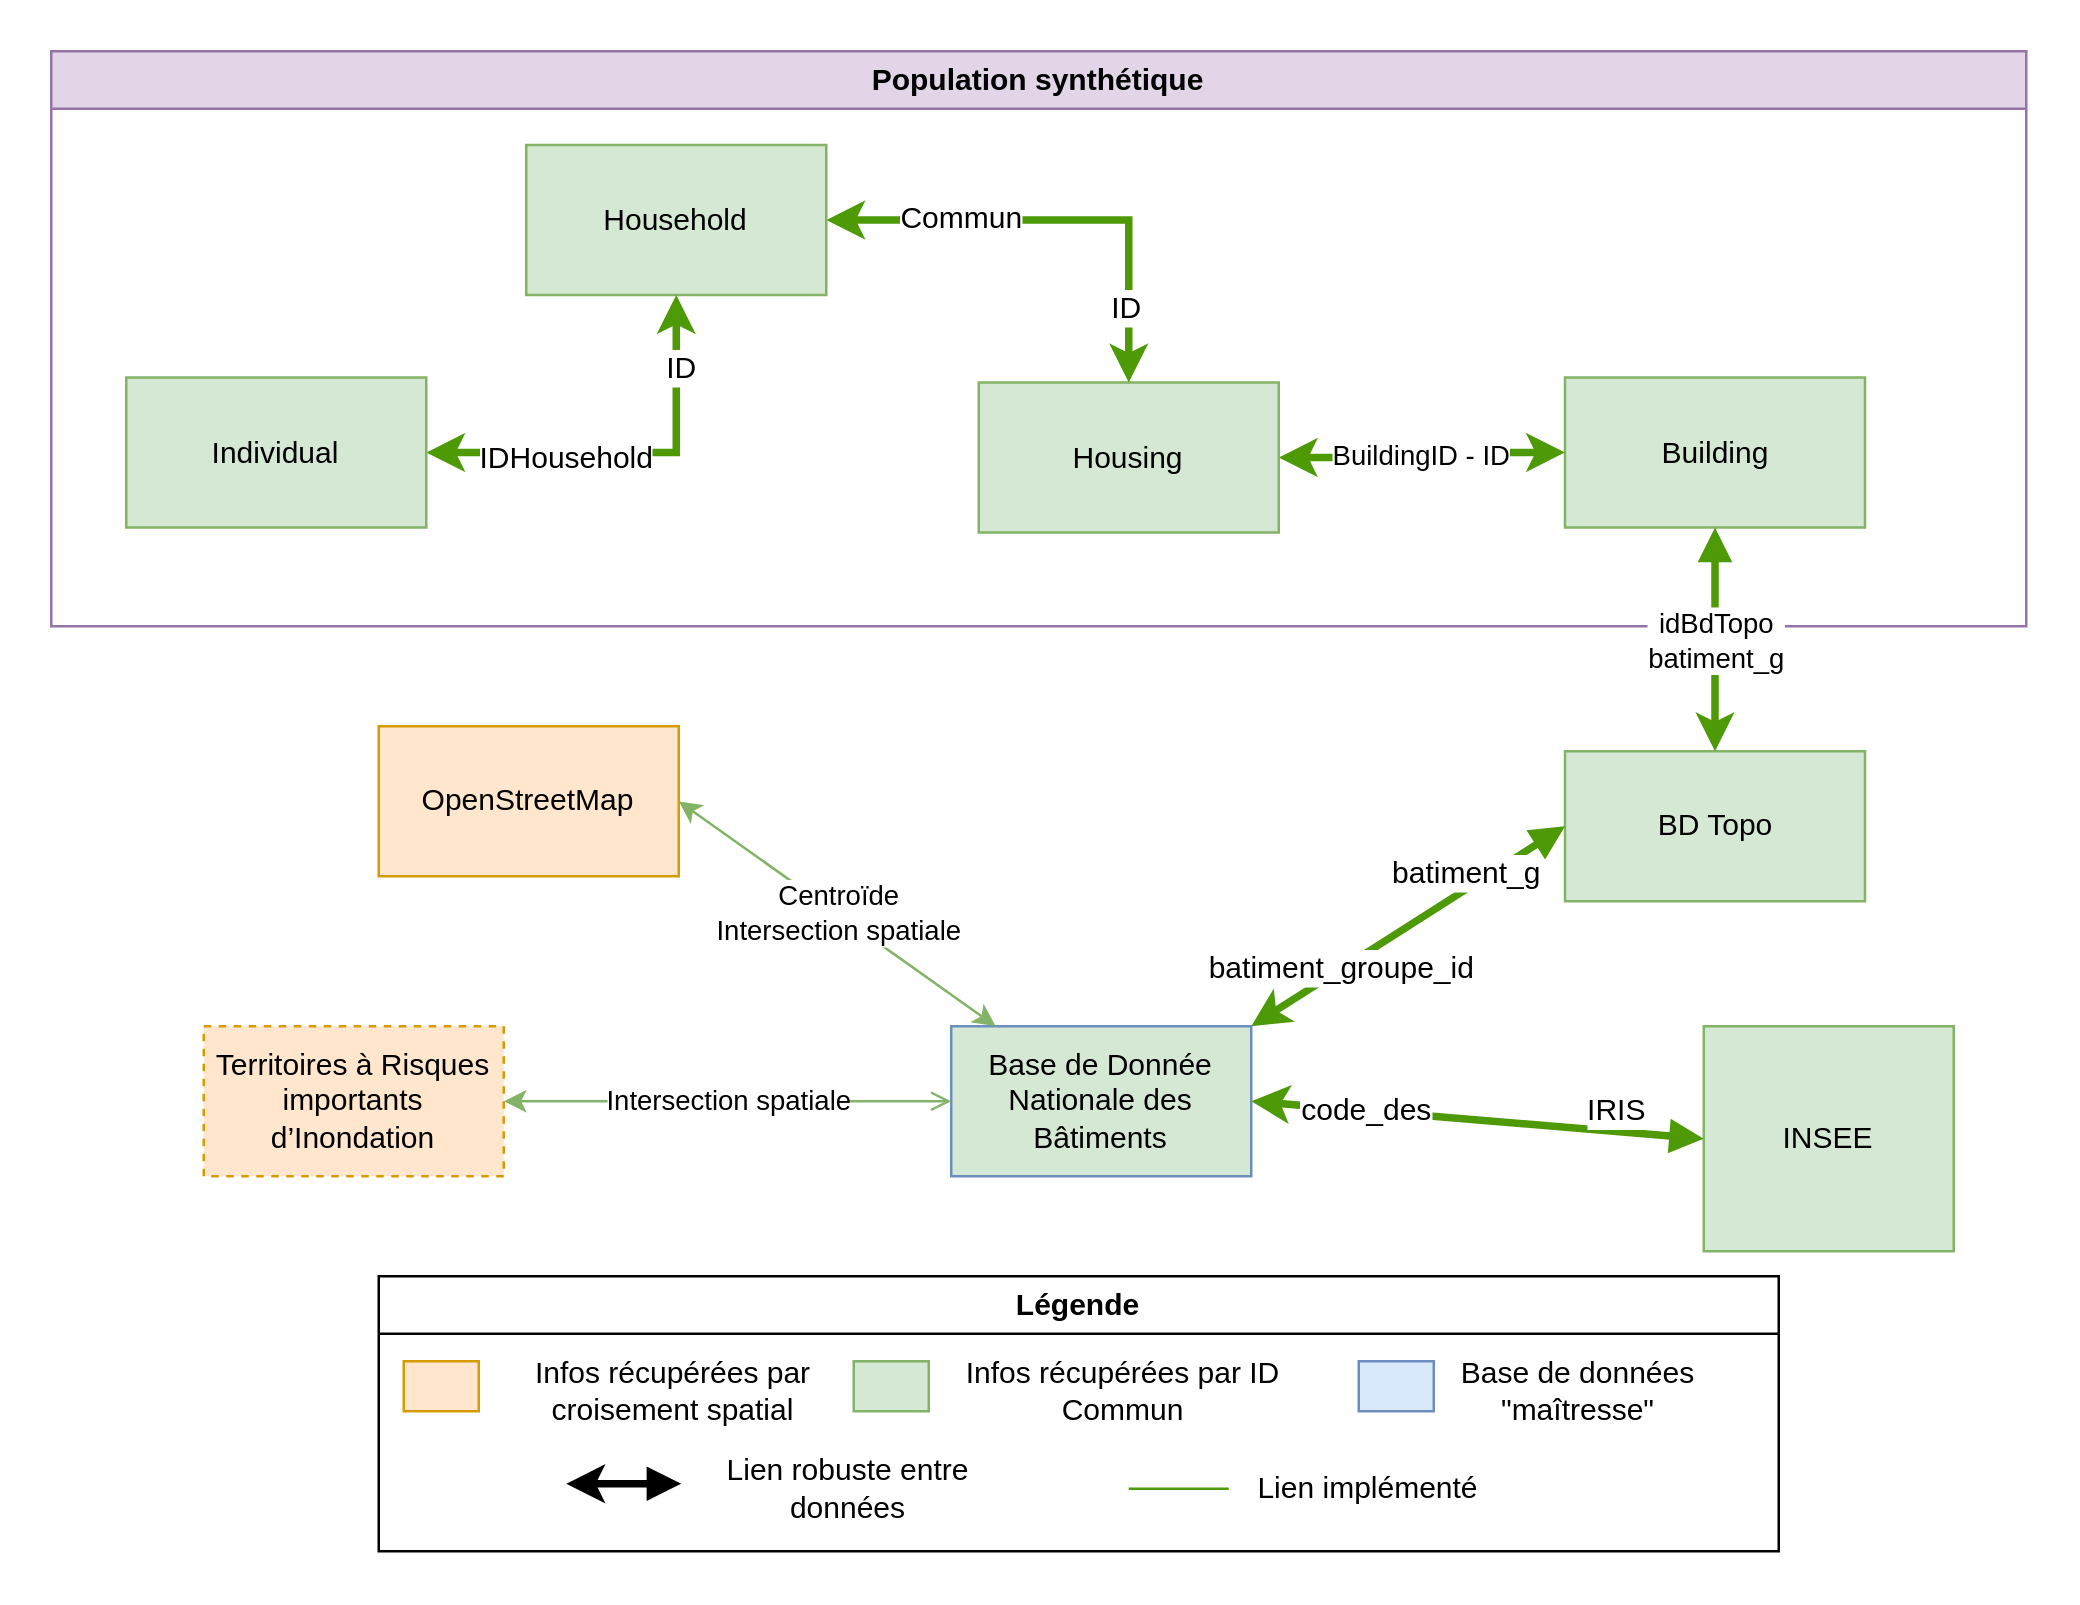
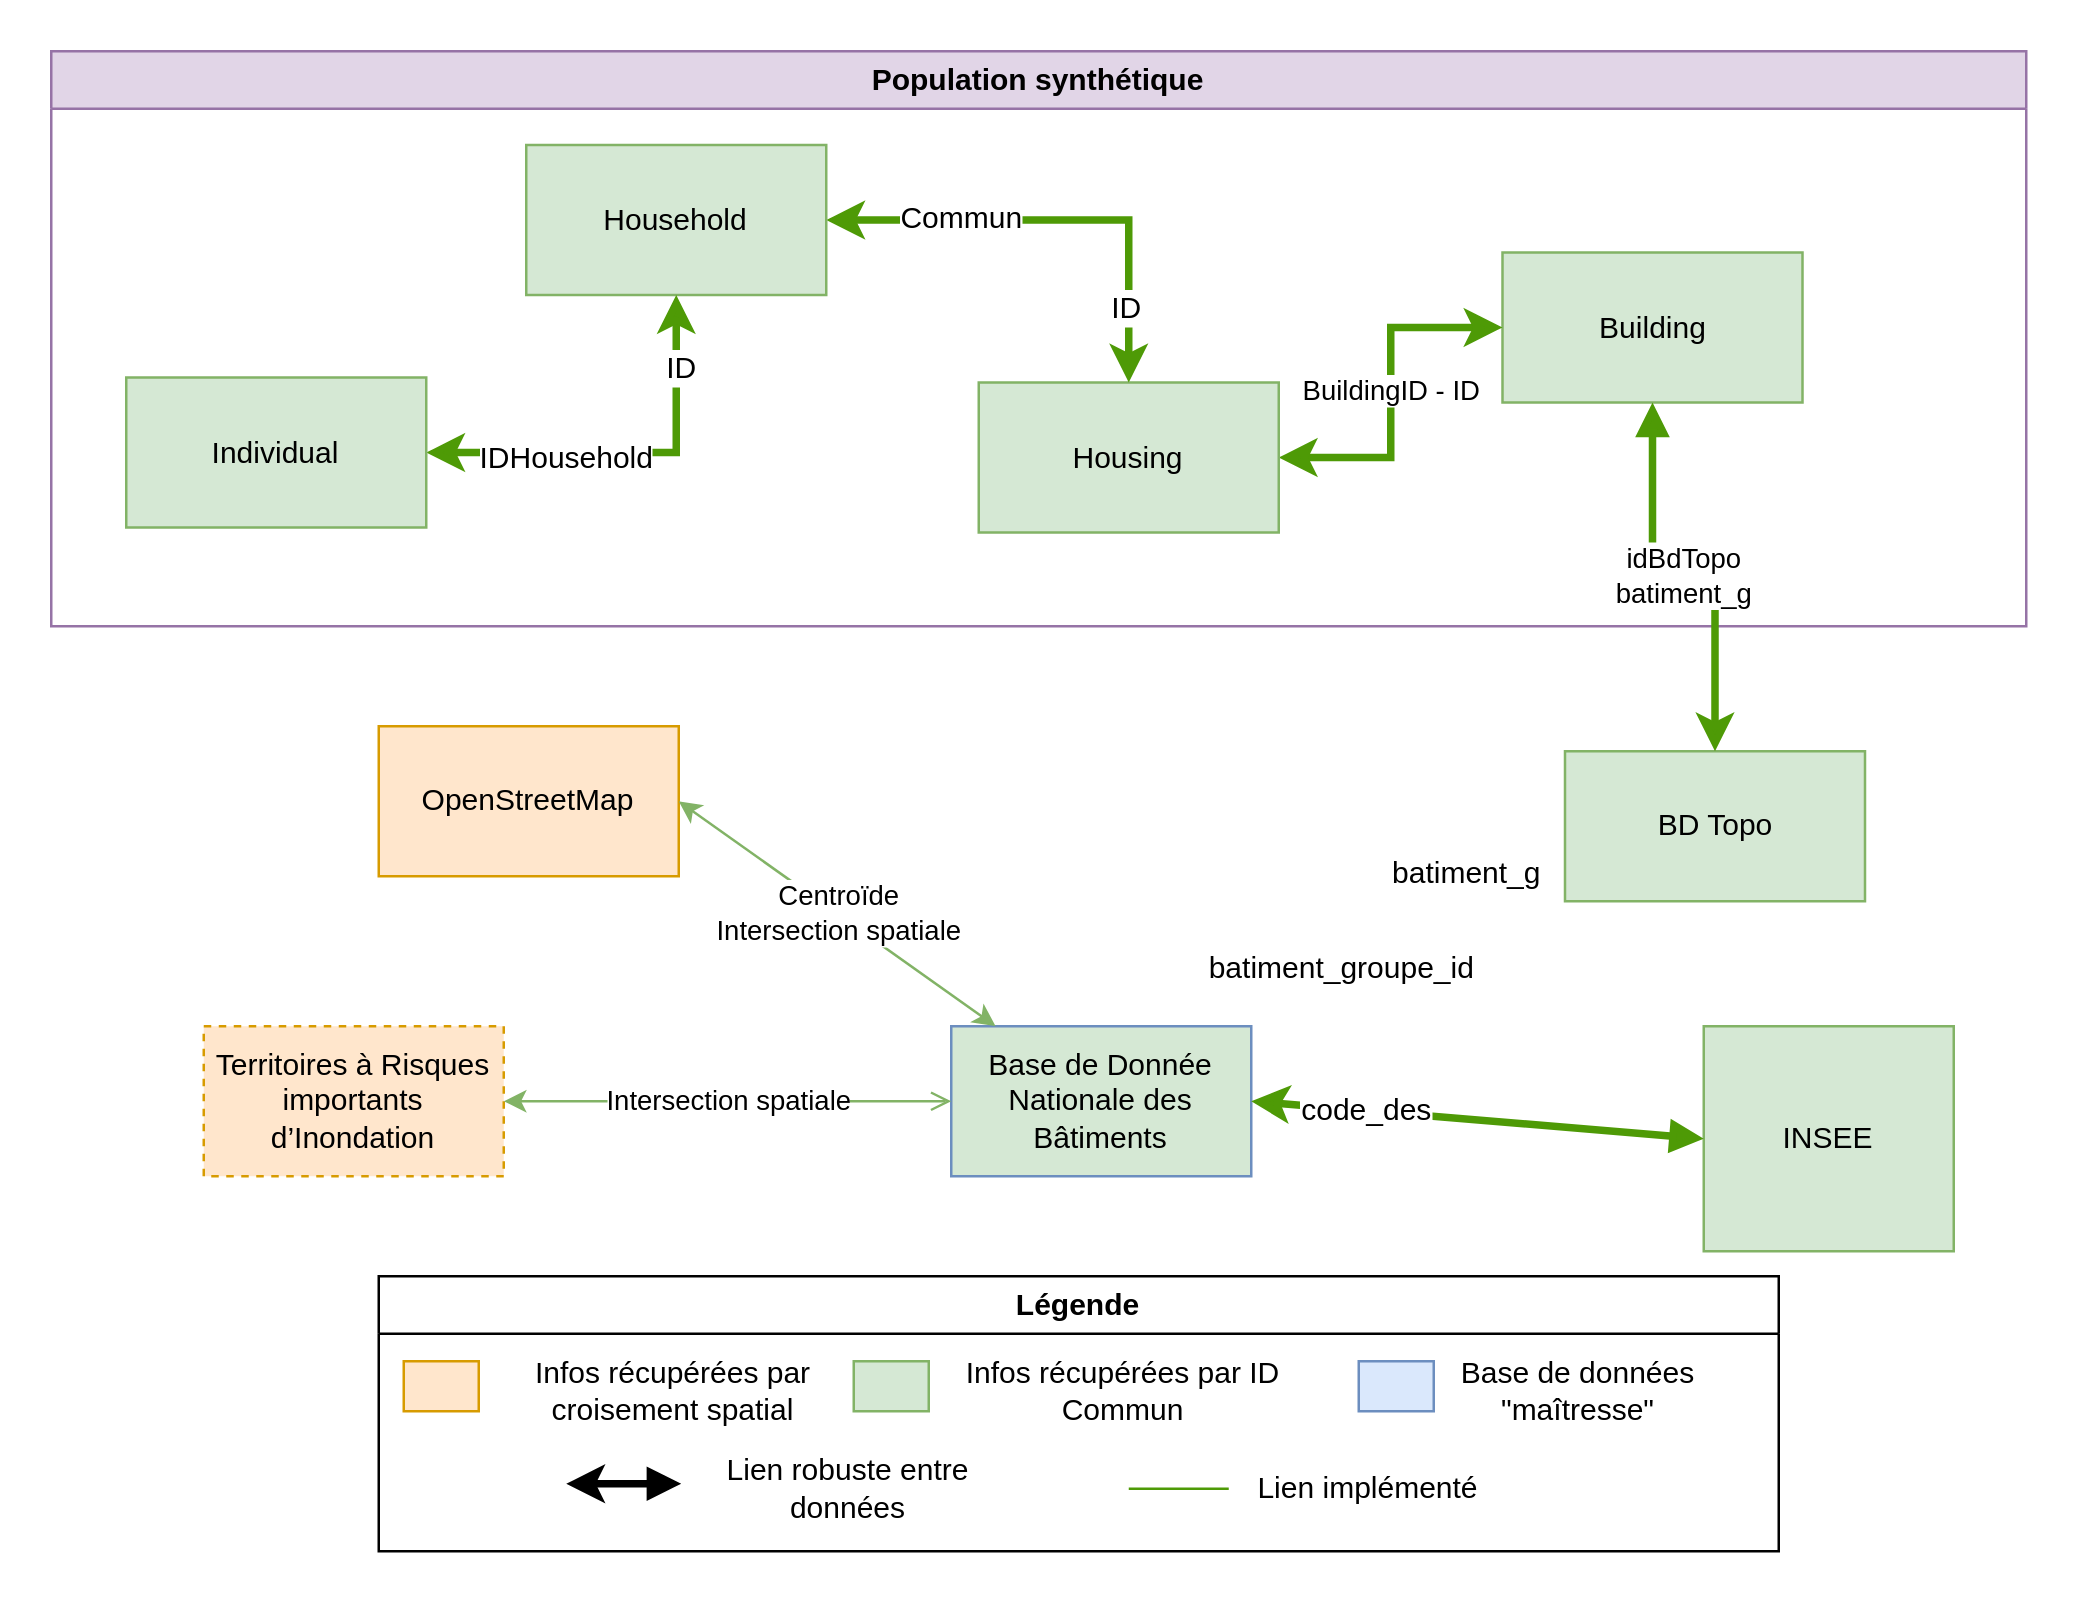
node "Building": moved (1715, 453) -> (1653, 328)
edge "BD Topo" -- "Base de Donnée Nationale des Bâtiments": removed
node "IRIS": removed
